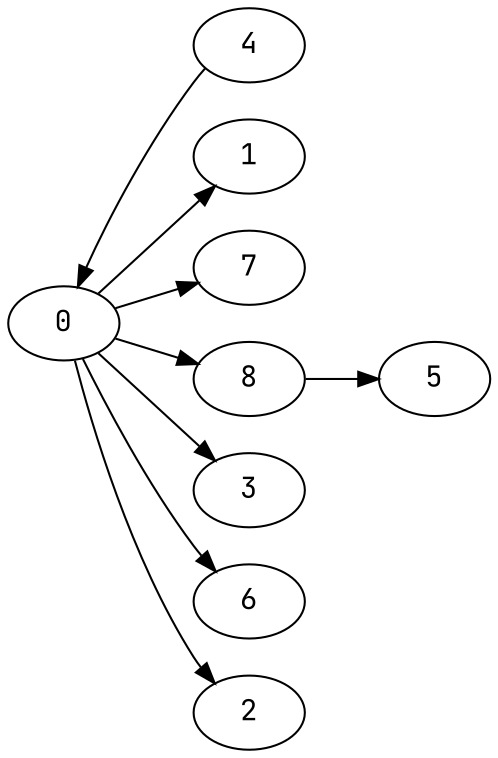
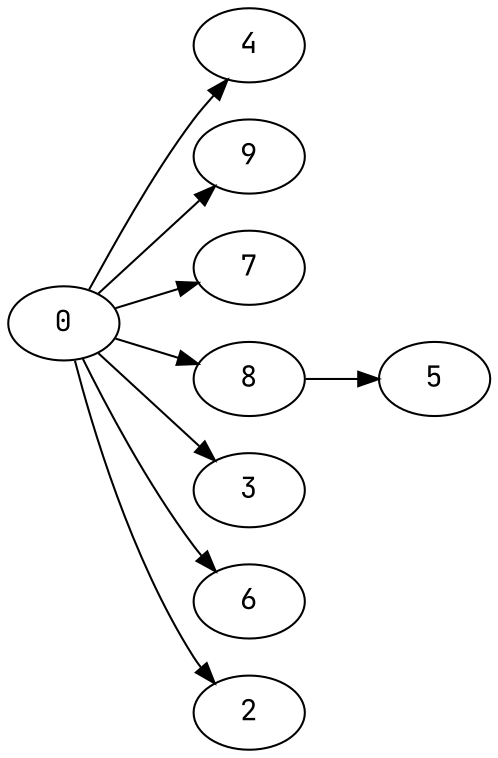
node "1": label "1" -> "9"
edge "4" -> "0": reversed
